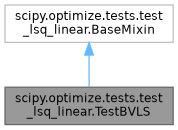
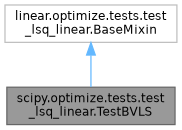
node "scipy.optimize.tests.test _lsq_linear.BaseMixin": label "scipy.optimize.tests.test _lsq_linear.BaseMixin" -> "linear.optimize.tests.test _lsq_linear.BaseMixin"
